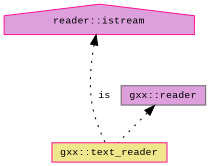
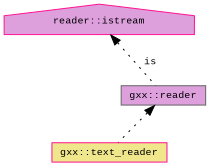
edge "gxx::text_reader" -> "reader::istream": now "gxx::reader" -> "reader::istream"
